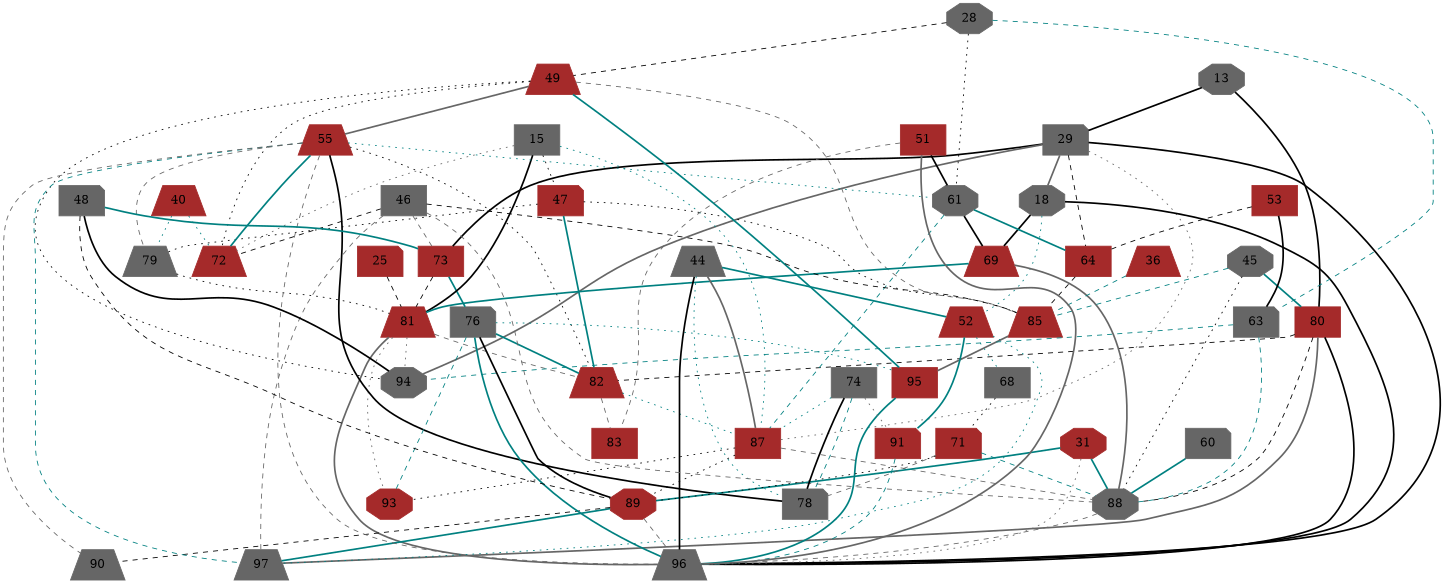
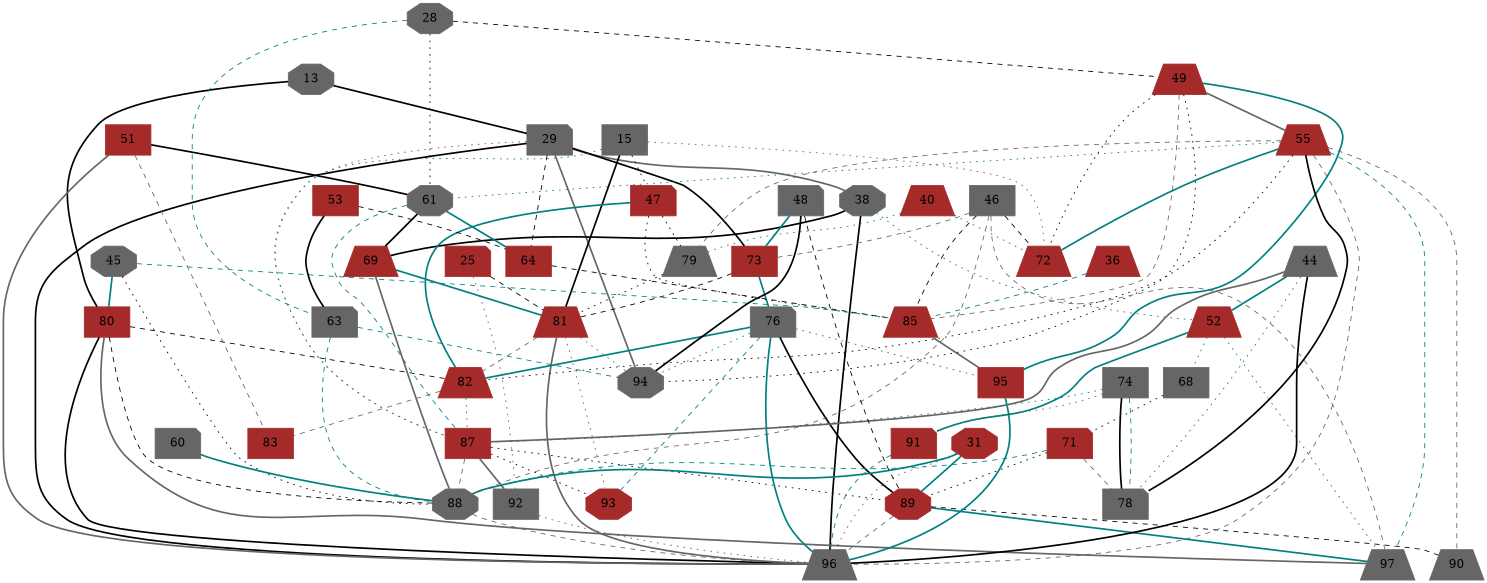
node "18": label "18" -> "38"
edge "76" -- "94": added
node "92": added
